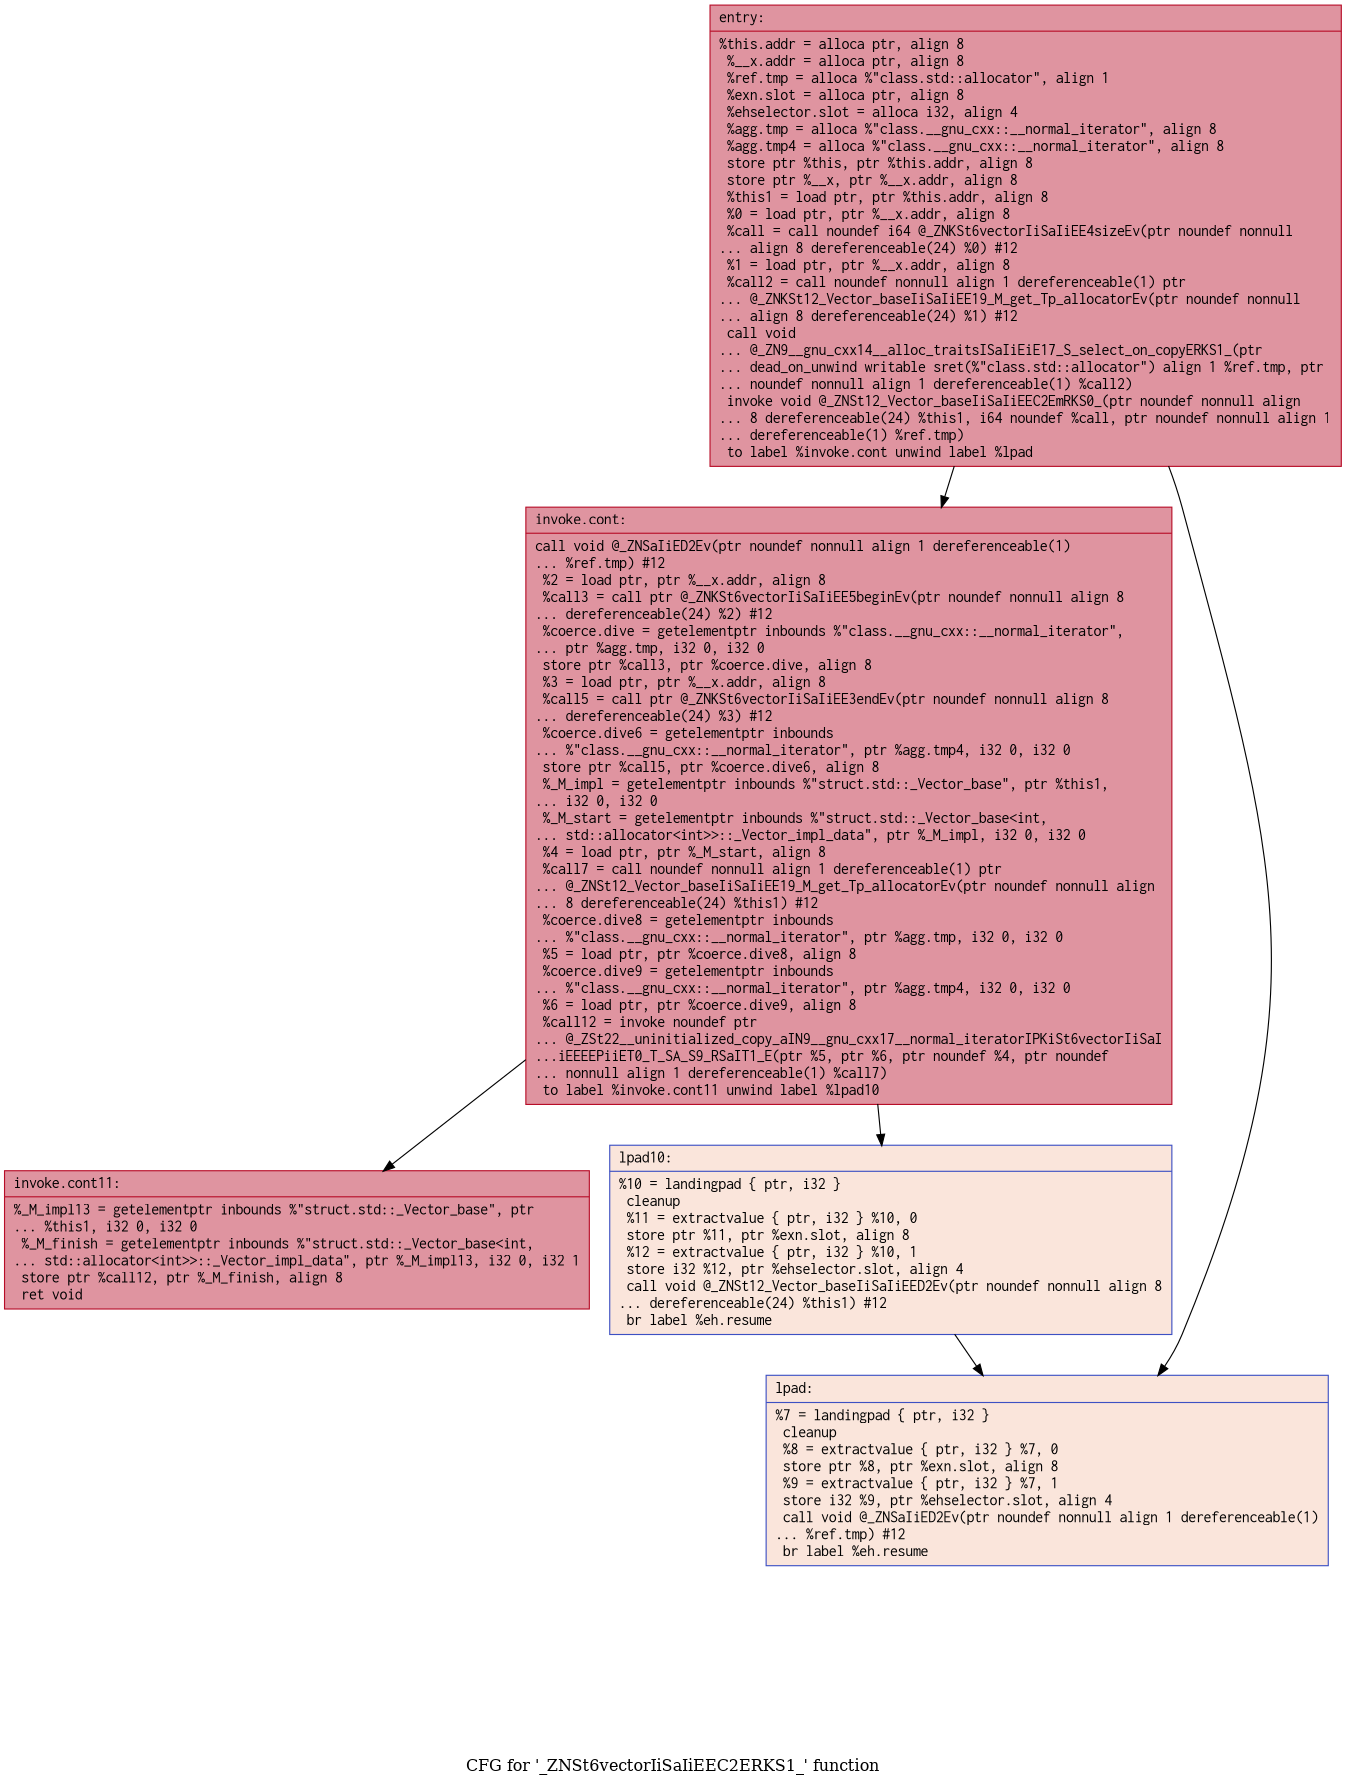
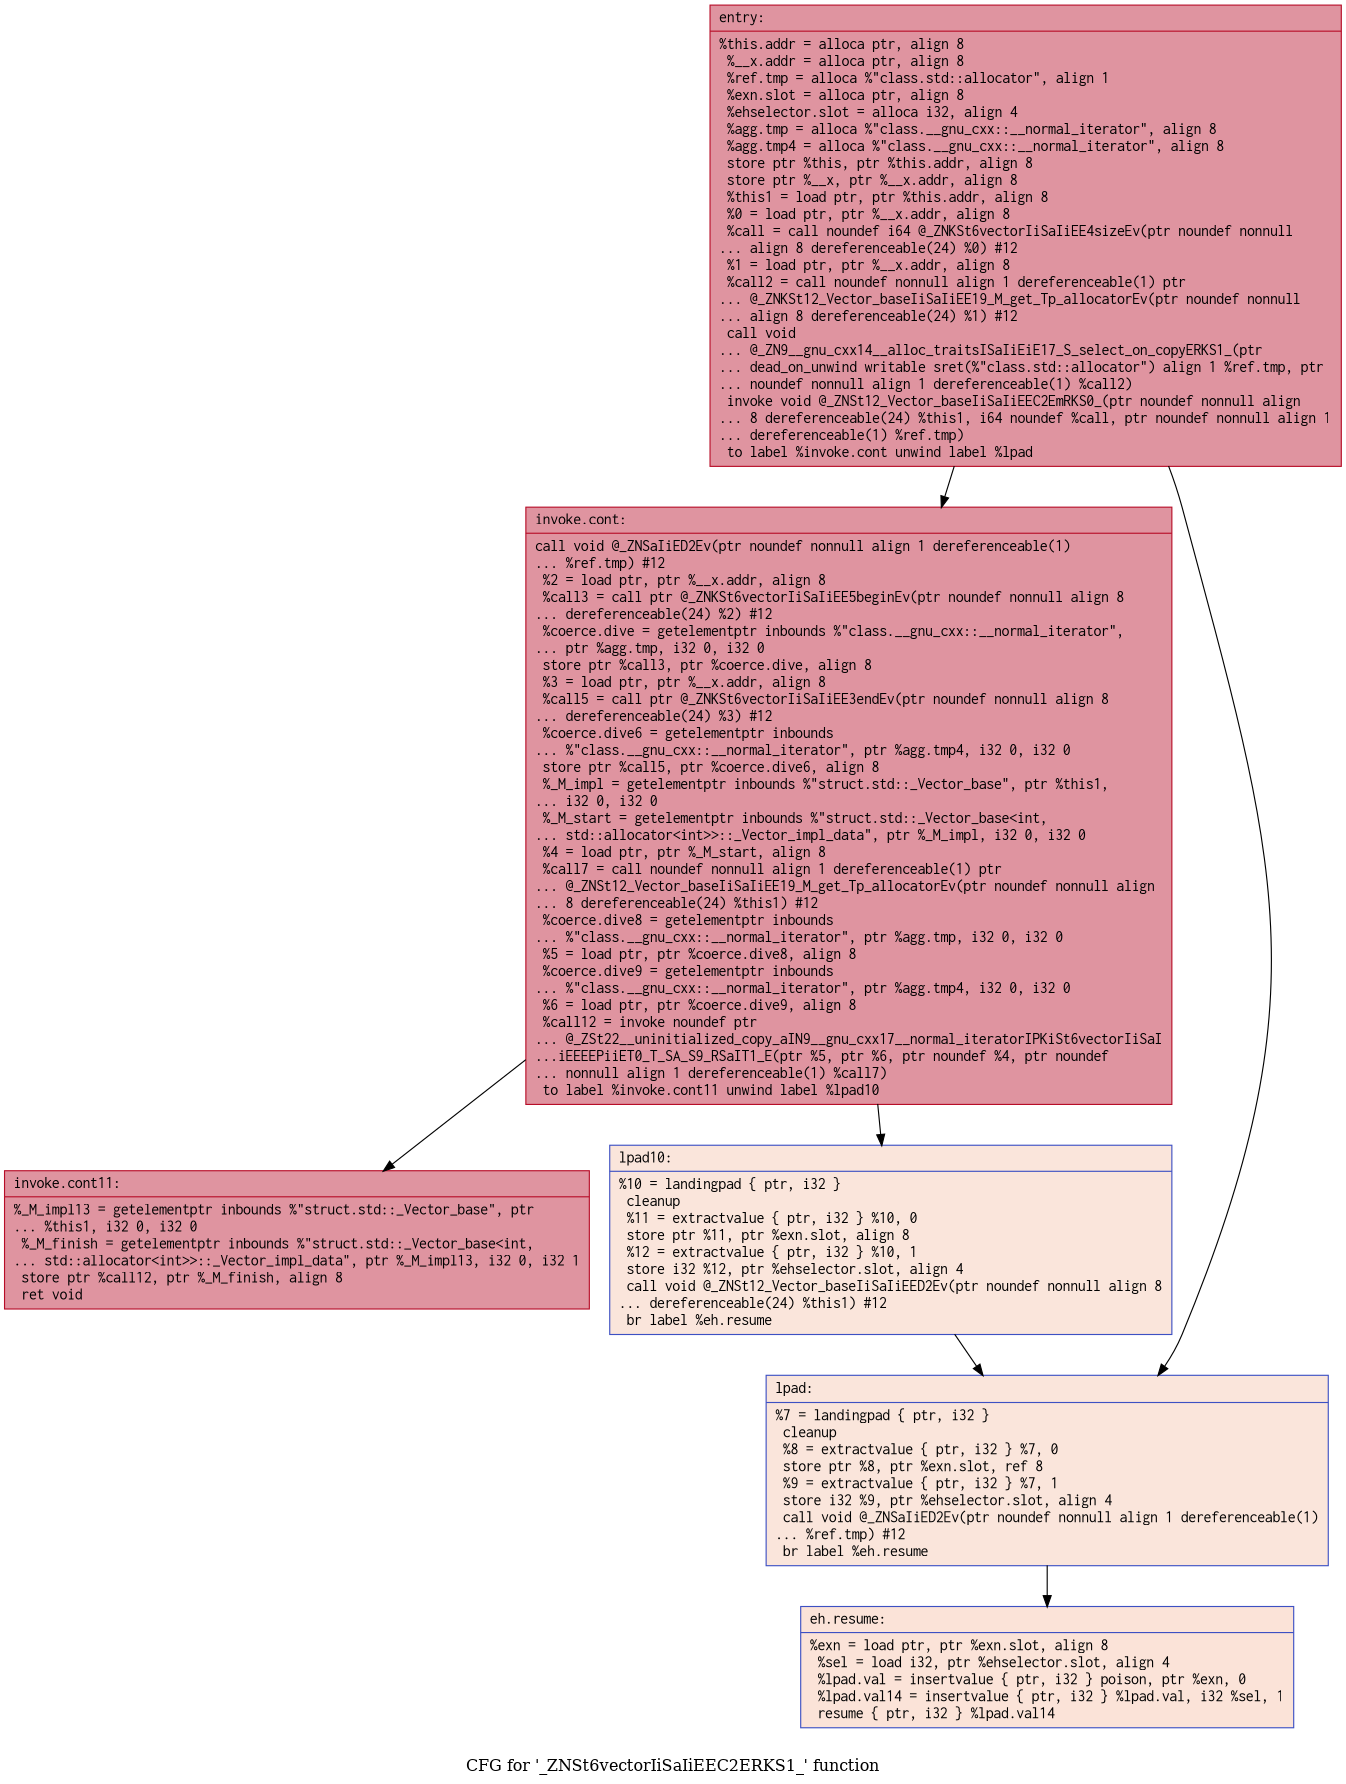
node "lpad:": text "store ptr %8, ptr %exn.slot, align 8" -> "store ptr %8, ptr %exn.slot, ref 8"
node "eh.resume:": added
